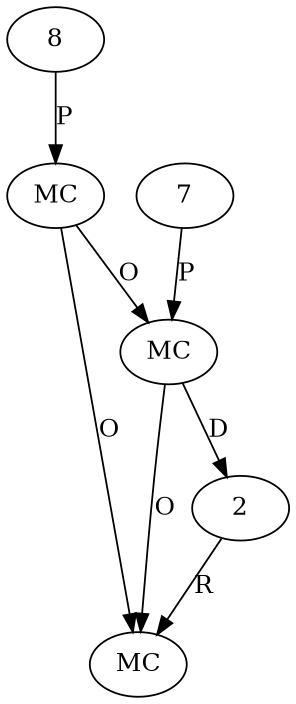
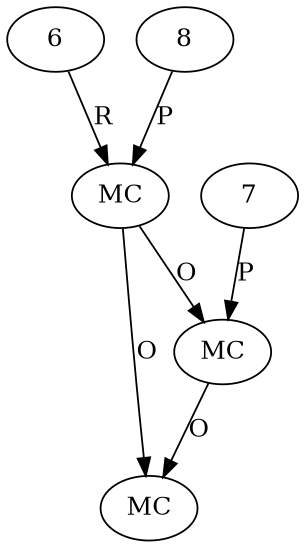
node "6": added
node "2": removed
